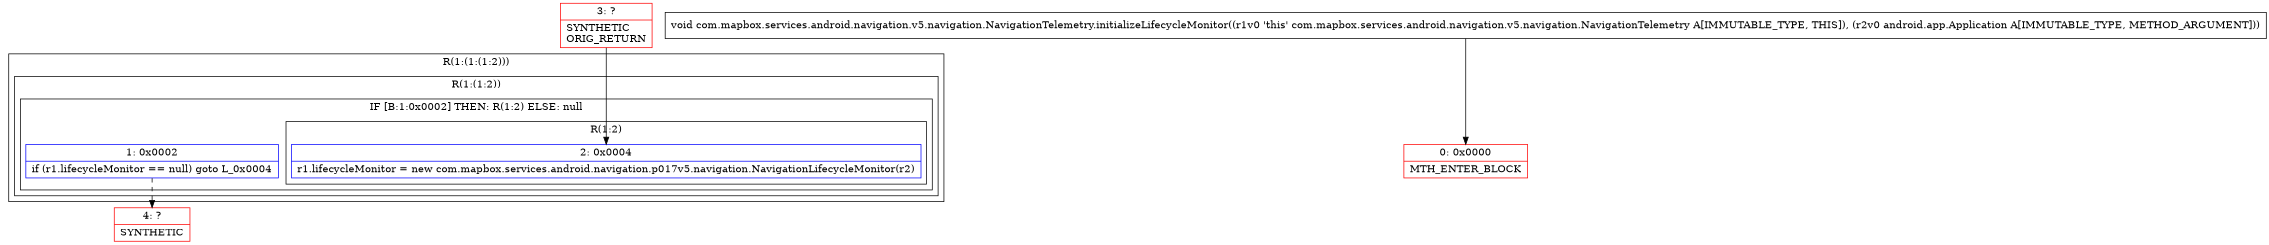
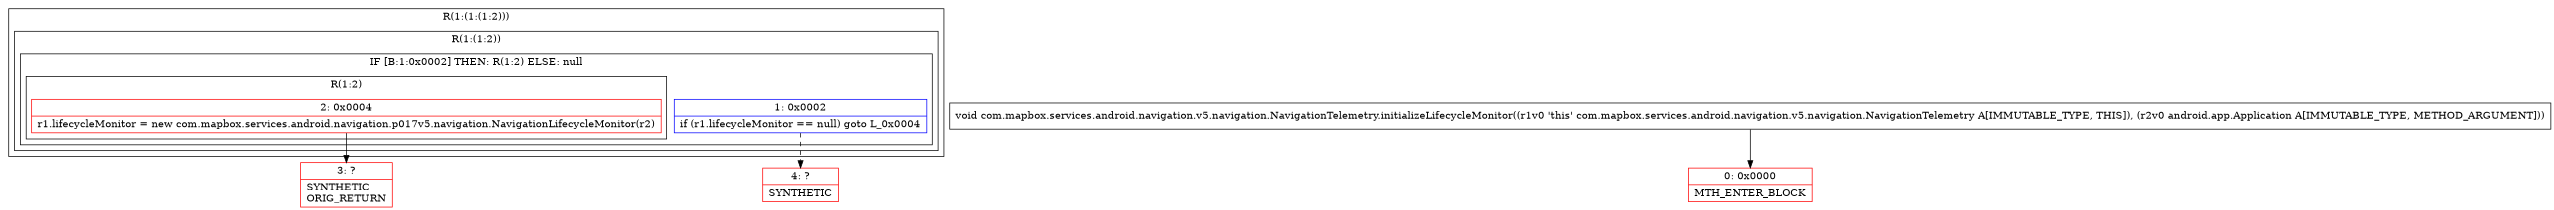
edge "3: ?" -> "2: 0x0004": reversed
node "2: 0x0004": color blue -> red
